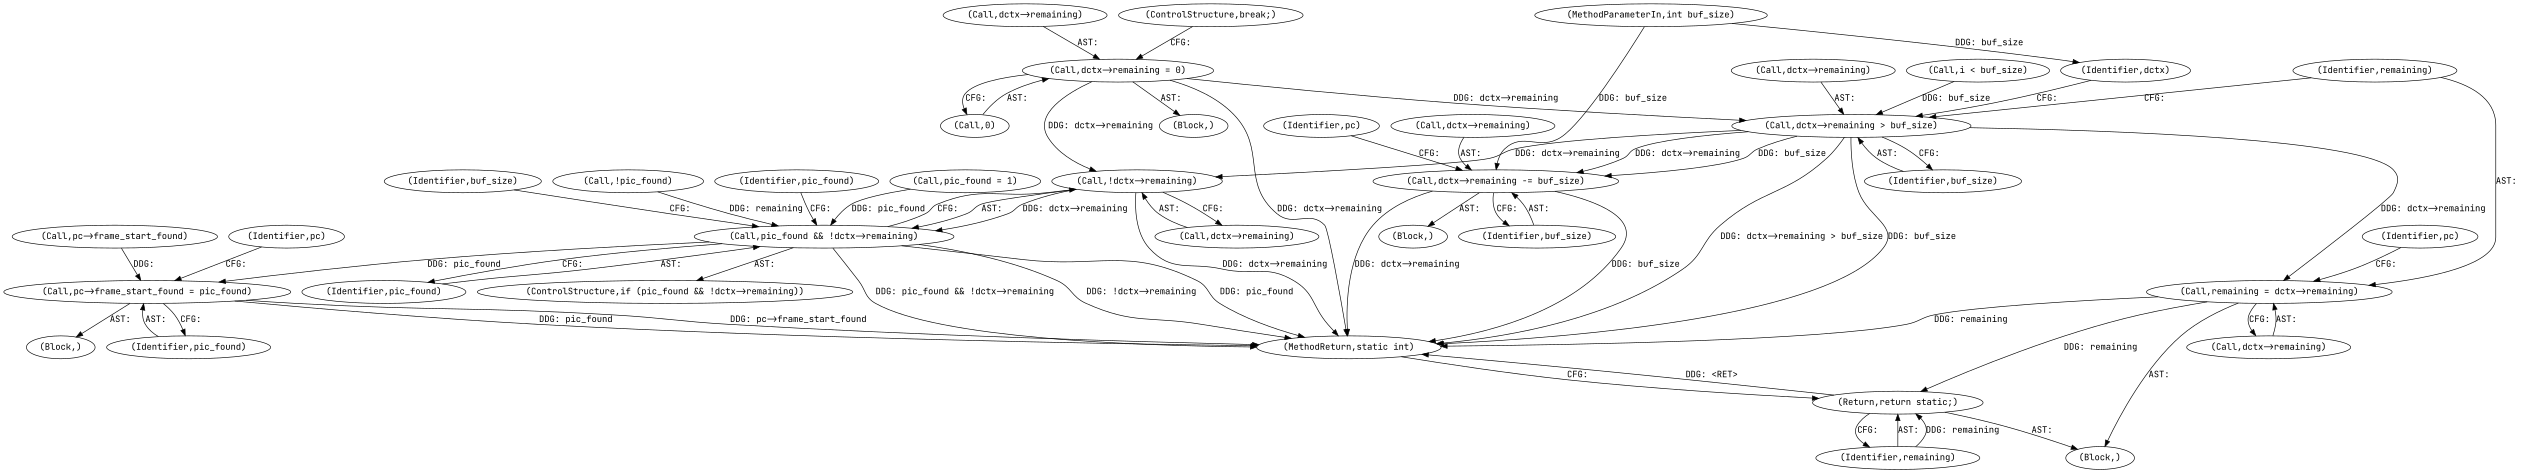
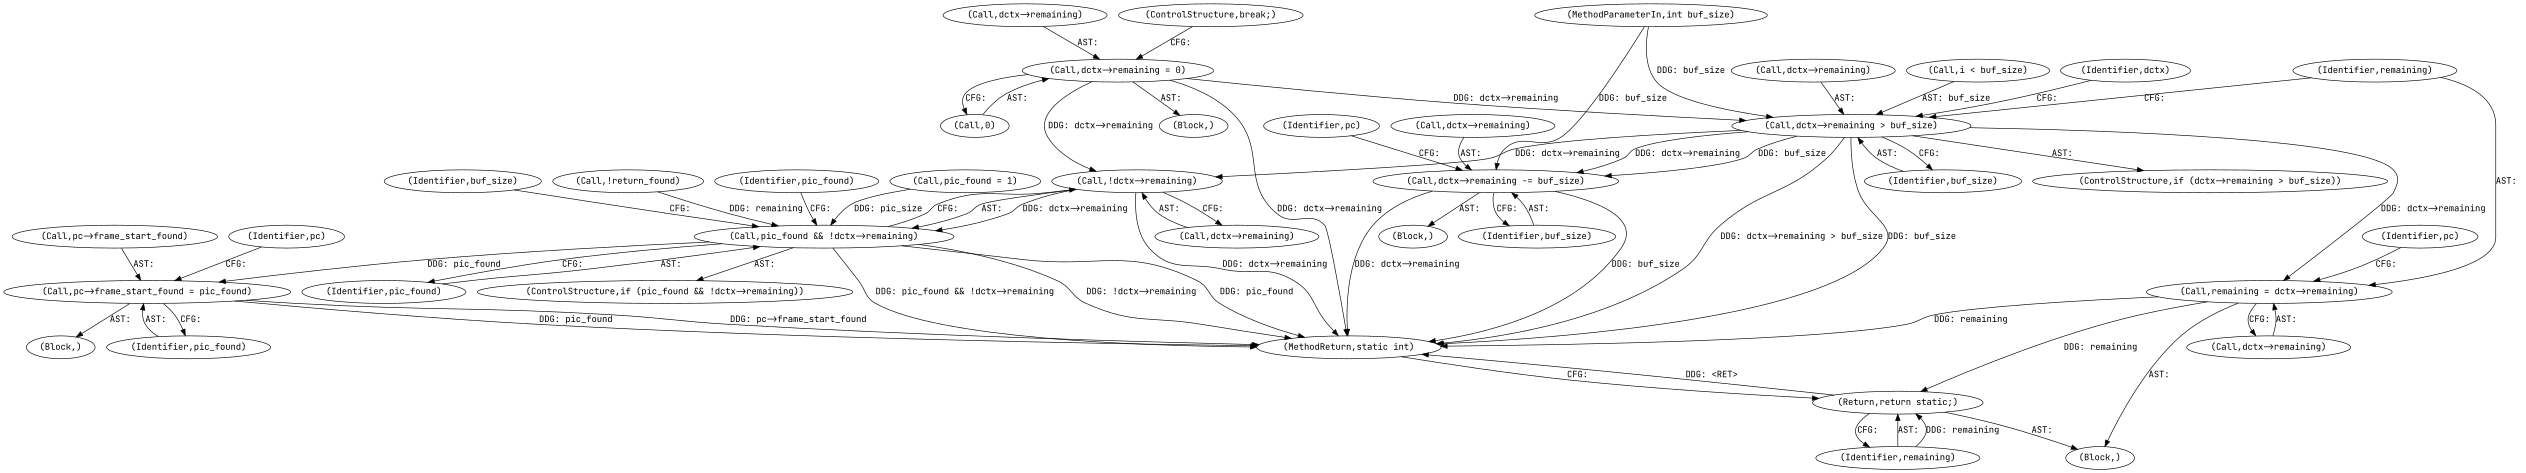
edge "(MethodParameterIn,int buf_size)" -> "(Identifier,dctx)": now "(MethodParameterIn,int buf_size)" -> "(Call,dctx->remaining > buf_size)"
edge "(Call,i < buf_size)" -> "(Call,dctx->remaining > buf_size)": label "DDG: buf_size" -> "AST: buf_size"
node "(Call,!pic_found)": label "(Call,!pic_found)" -> "(Call,!return_found)"
node "(ControlStructure,if (dctx->remaining > buf_size))": added
edge "(Call,pic_found = 1)" -> "(Call,pic_found && !dctx->remaining)": label "DDG: pic_found" -> "DDG: pic_size"
edge "(Call,pc->frame_start_found)" -> "(Call,pc->frame_start_found = pic_found)": label "DDG: " -> "AST: "
